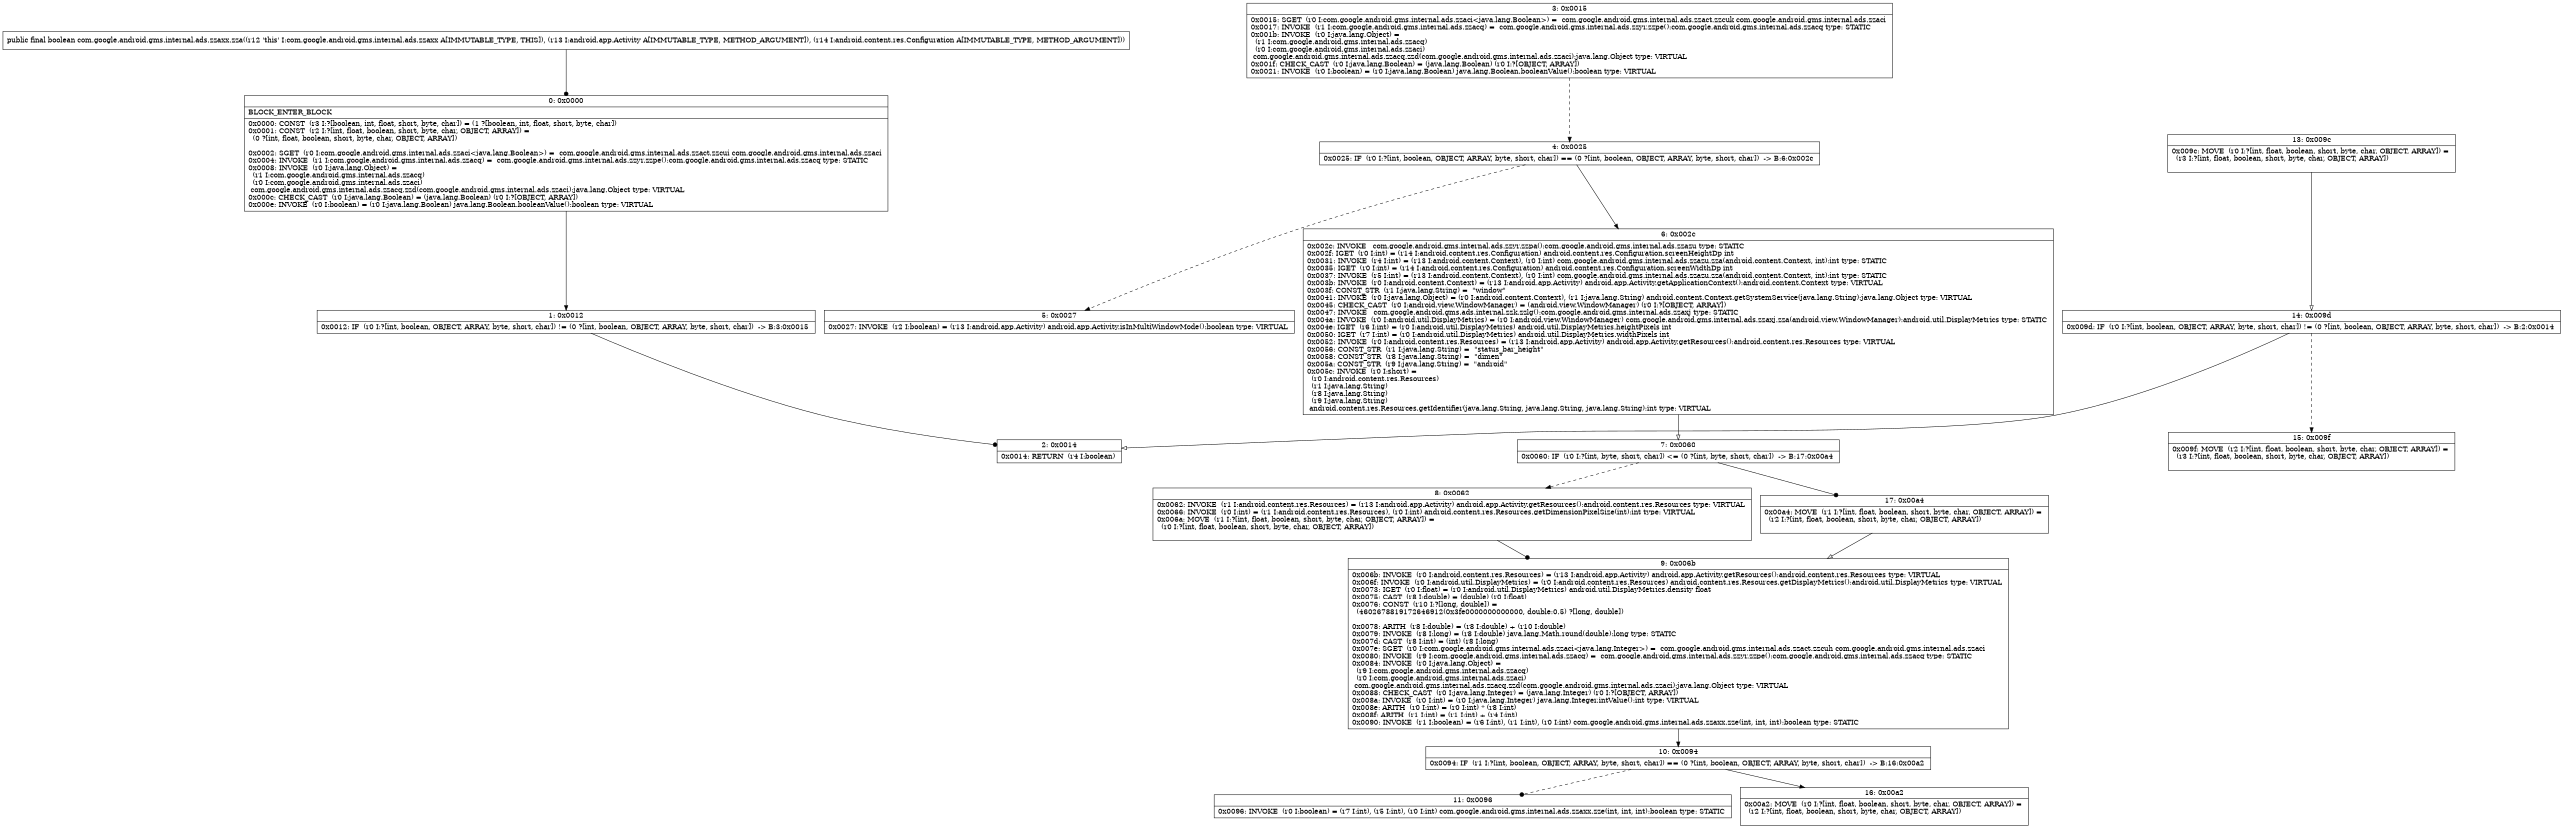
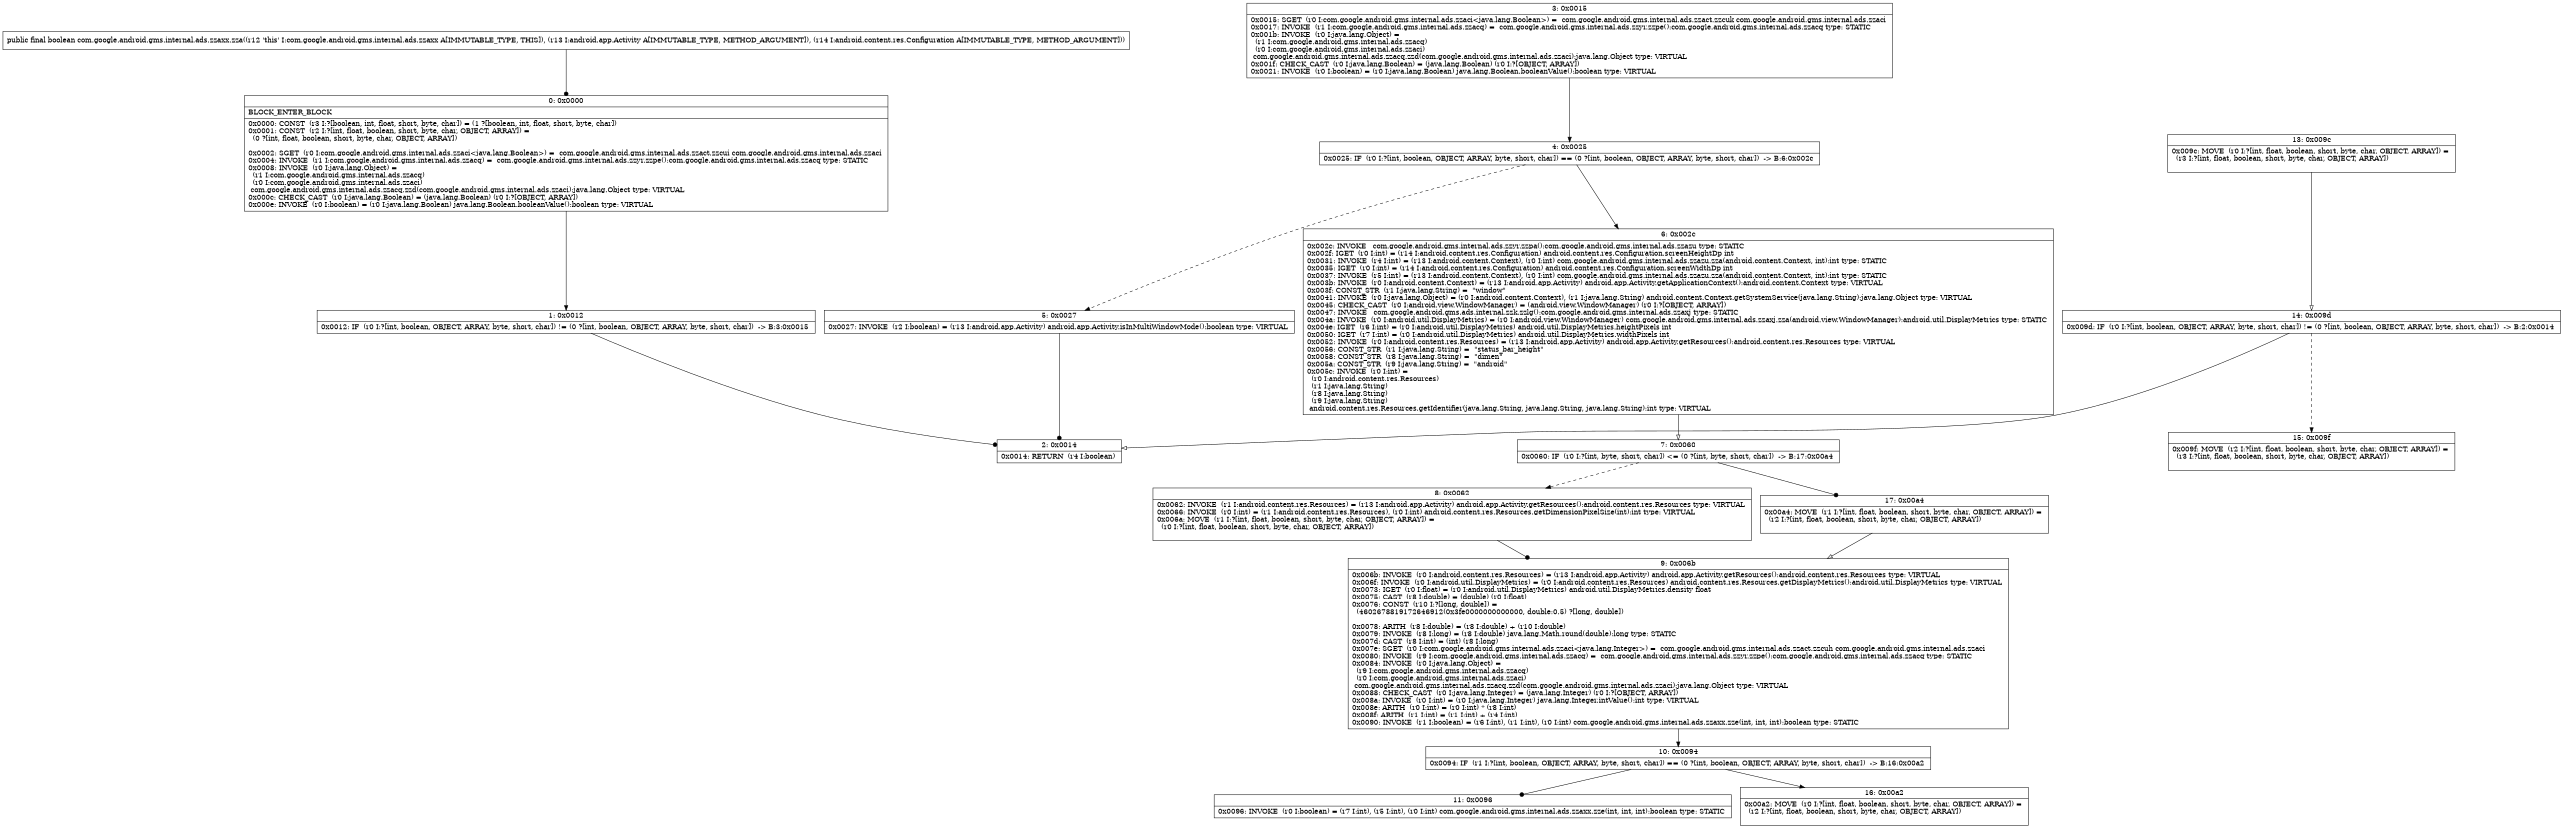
edge "3: 0x0015" -> "4: 0x0025": style dashed -> solid
node "6: 0x002c": text "0x005c: INVOKE  (r0 I:short) =" -> "0x005c: INVOKE  (r0 I:int) ="
edge "5: 0x0027" -> "2: 0x0014": added
edge "10: 0x0094" -> "11: 0x0096": style dashed -> solid
